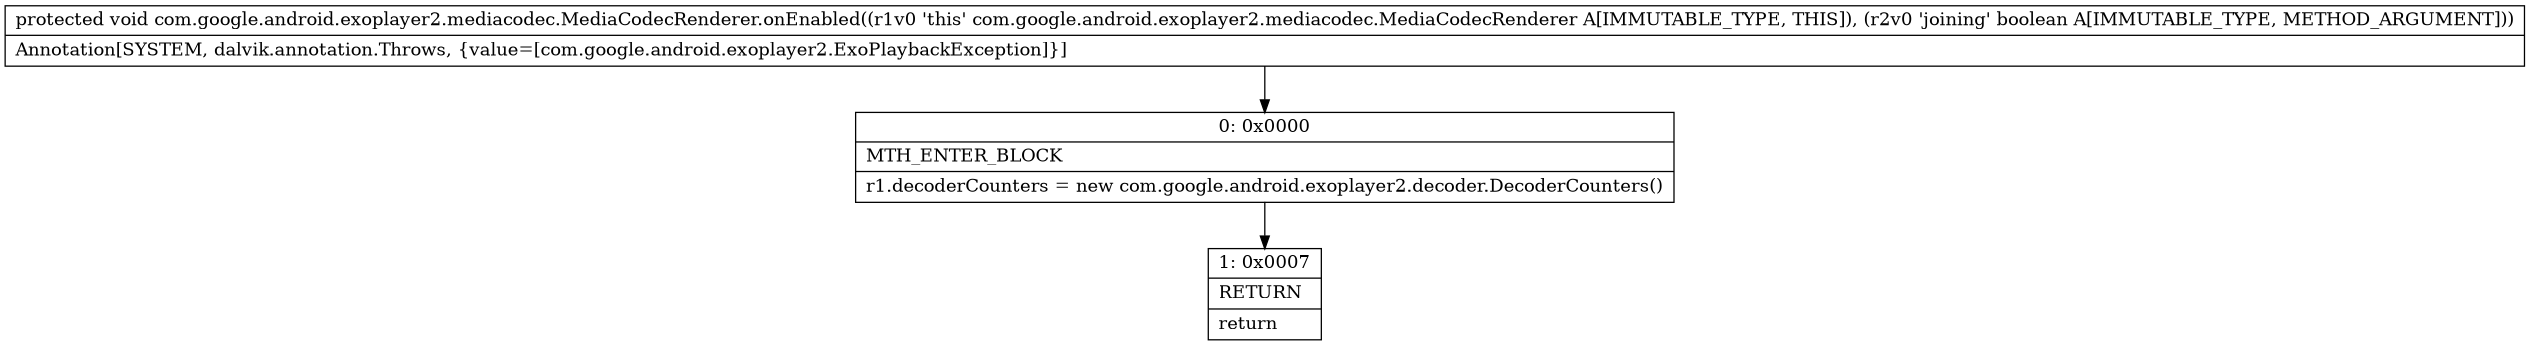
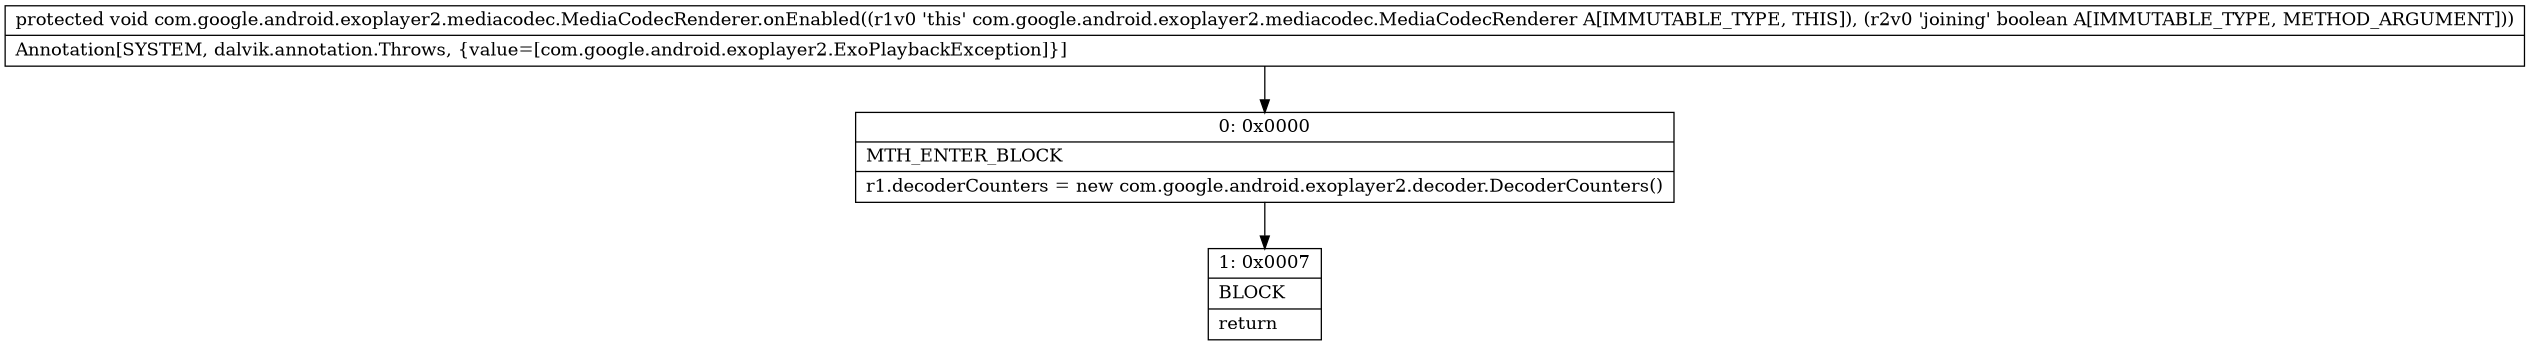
node "1: 0x0007": text "RETURN" -> "BLOCK"
